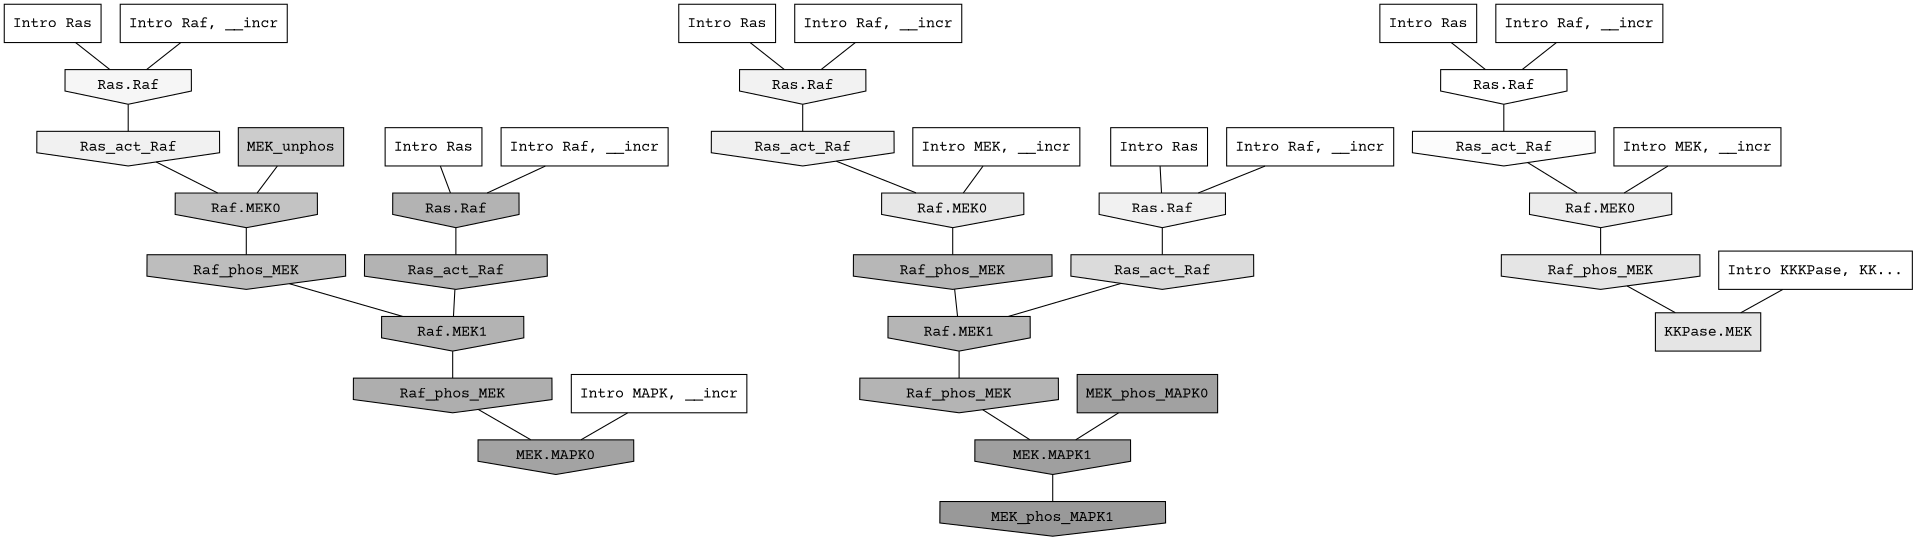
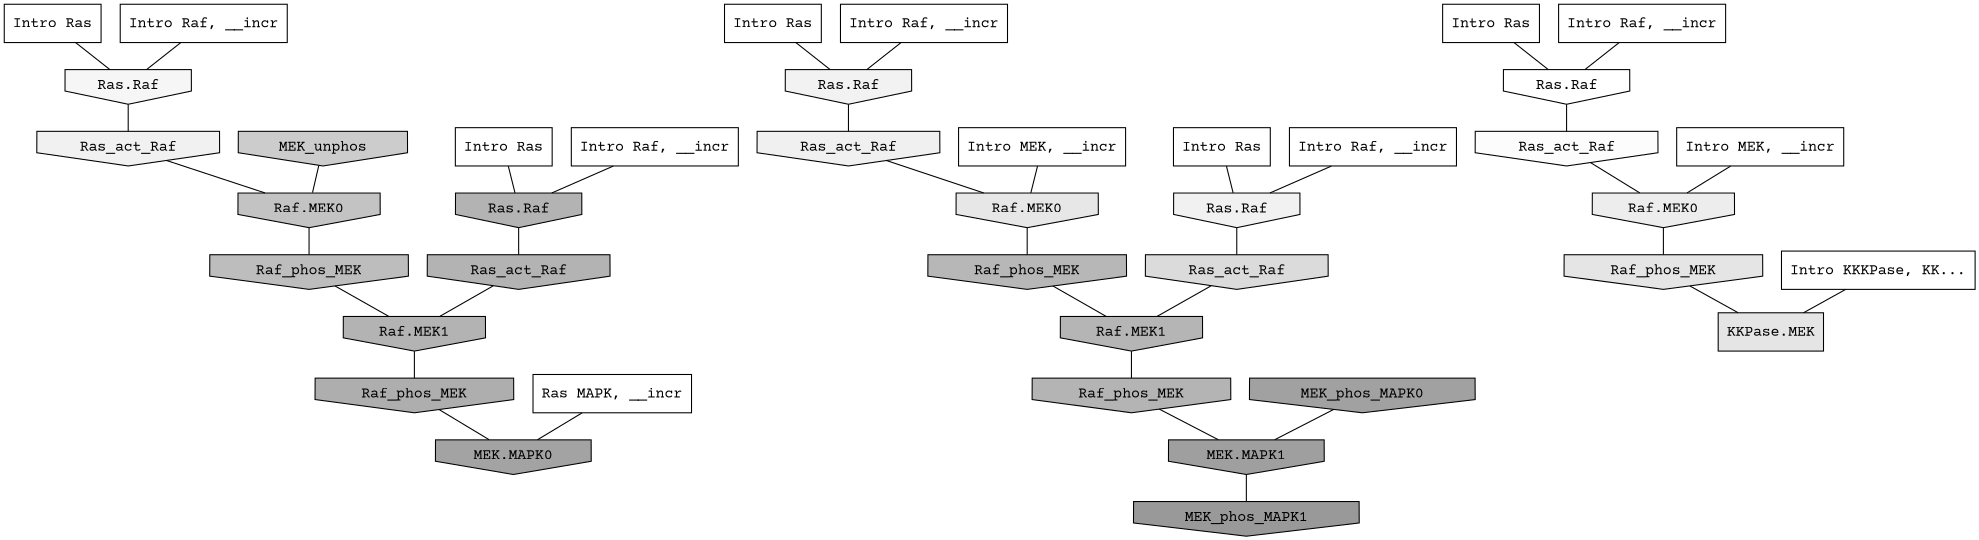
node "MEK_unphos": shape box -> invhouse
node "Intro MAPK, __incr": label "Intro MAPK, __incr" -> "Ras MAPK, __incr"
node "MEK_phos_MAPK0": shape box -> invhouse
